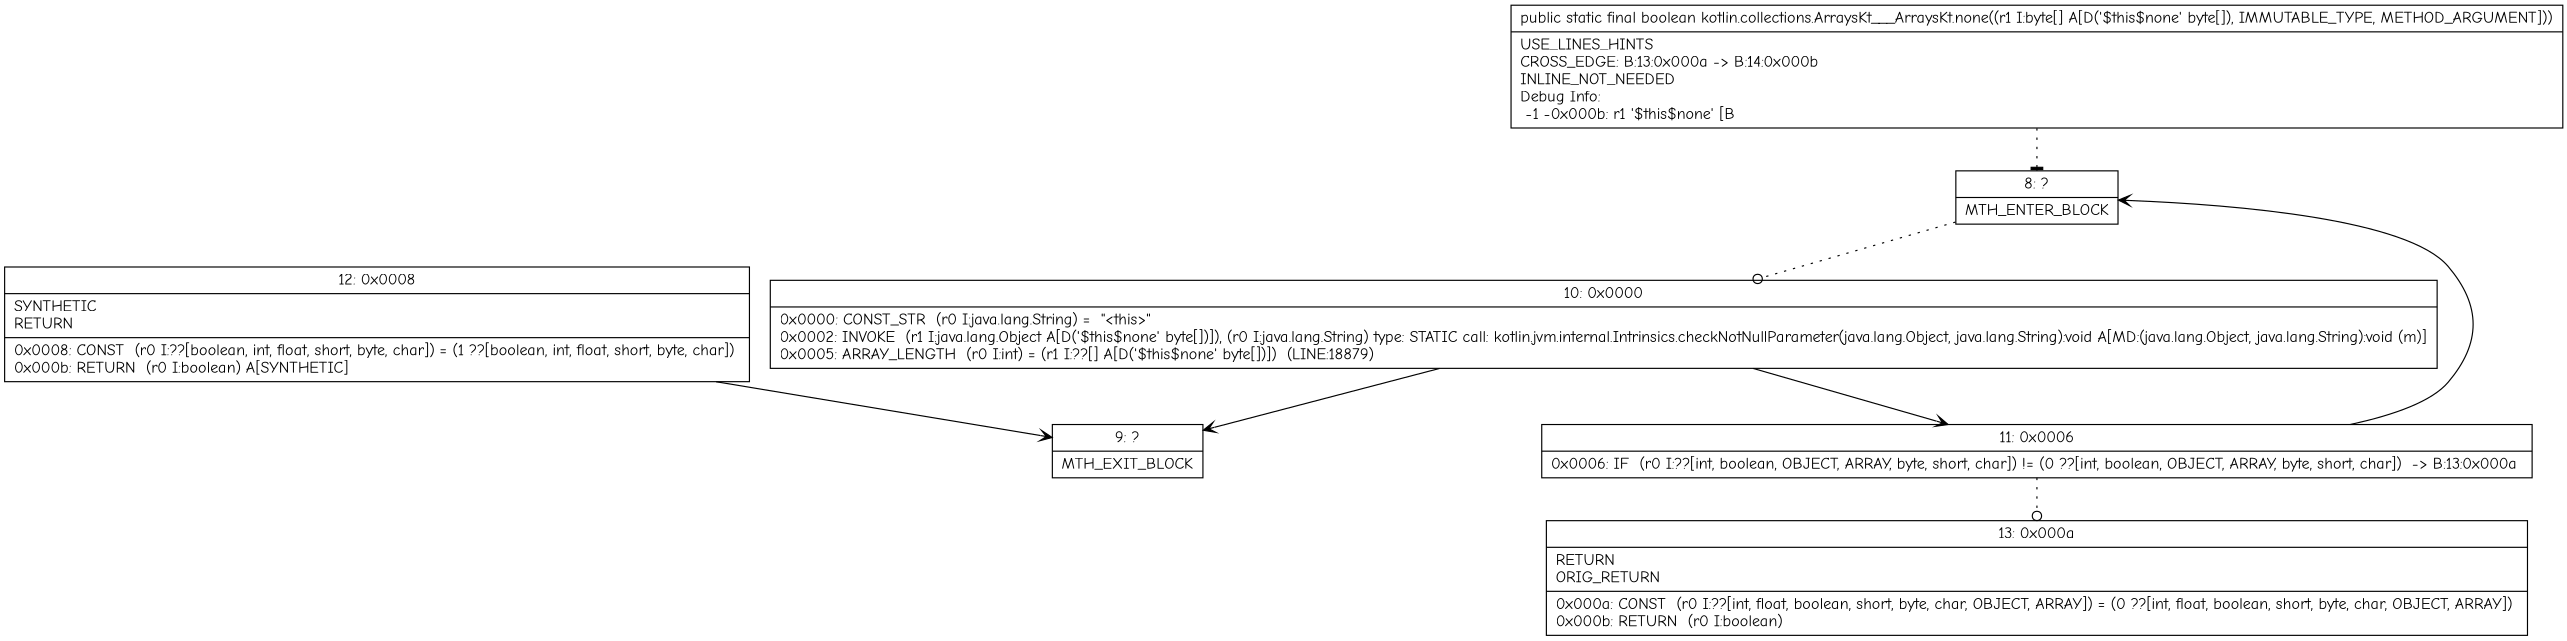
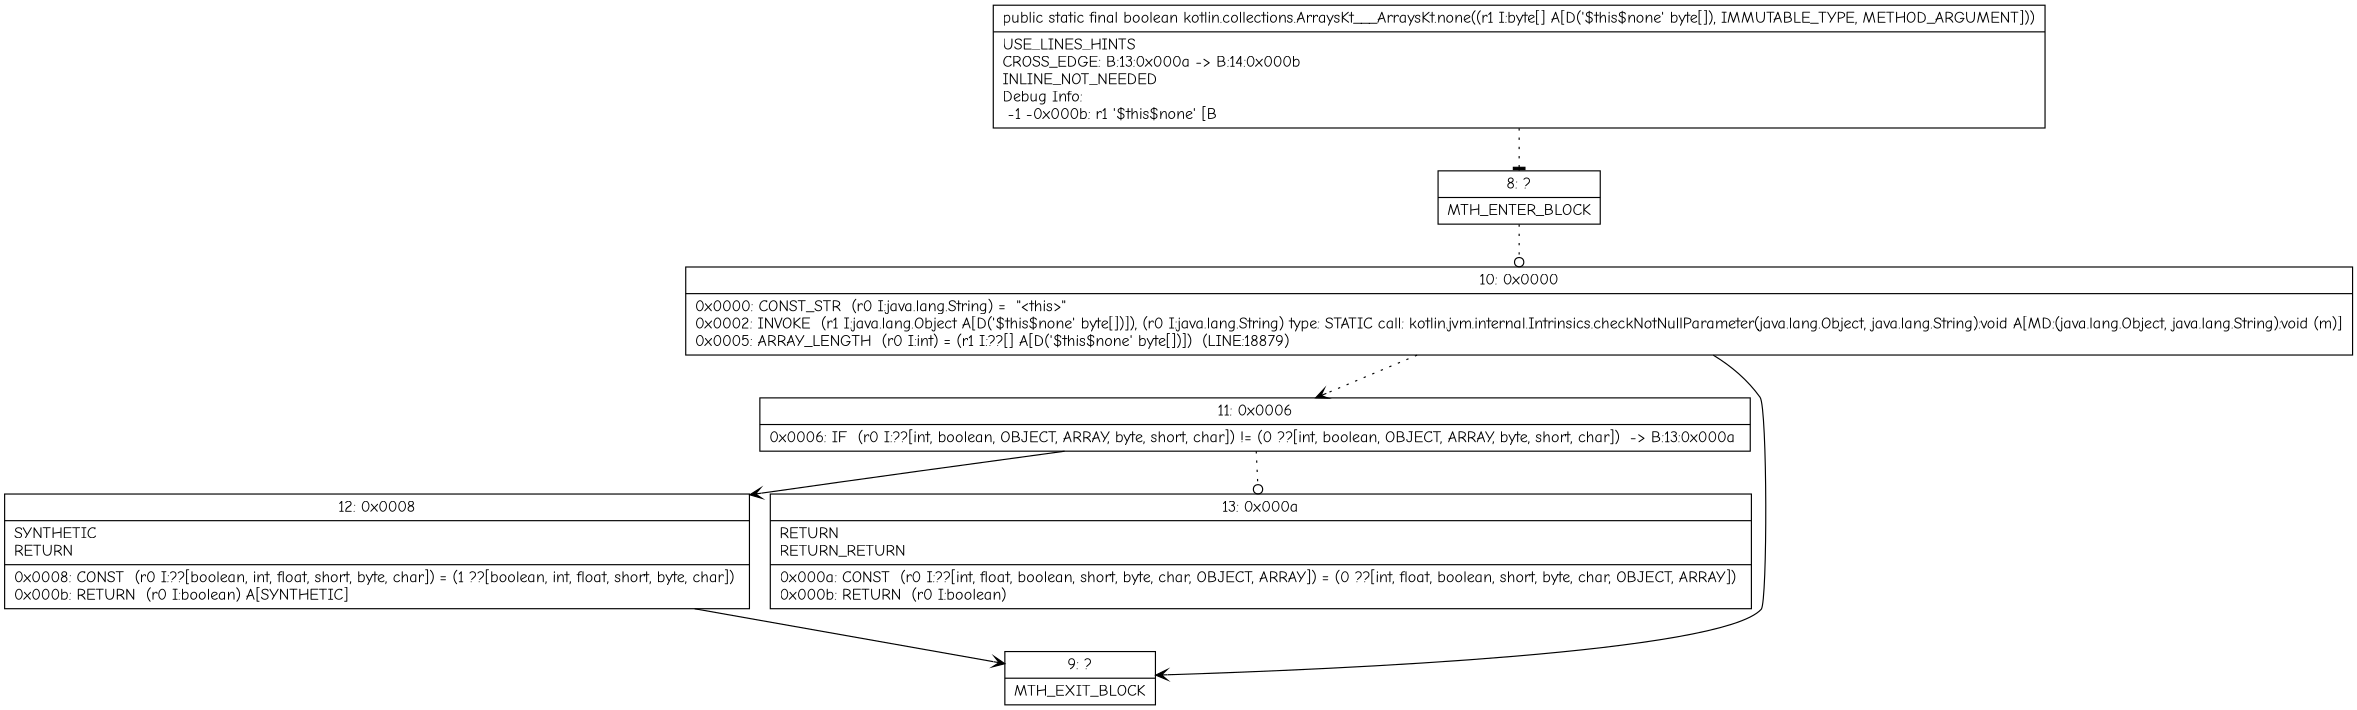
edge "11: 0x0006" -> "8: ?": now "11: 0x0006" -> "12: 0x0008"
edge "10: 0x0000" -> "11: 0x0006": style solid -> dotted
node "13: 0x000a": text "ORIG_RETURN" -> "RETURN_RETURN"
